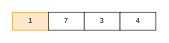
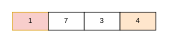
node "1": fillcolor #ffe6cc -> #f8cecc
node "4": fillcolor #ffffff -> #ffe6cc
